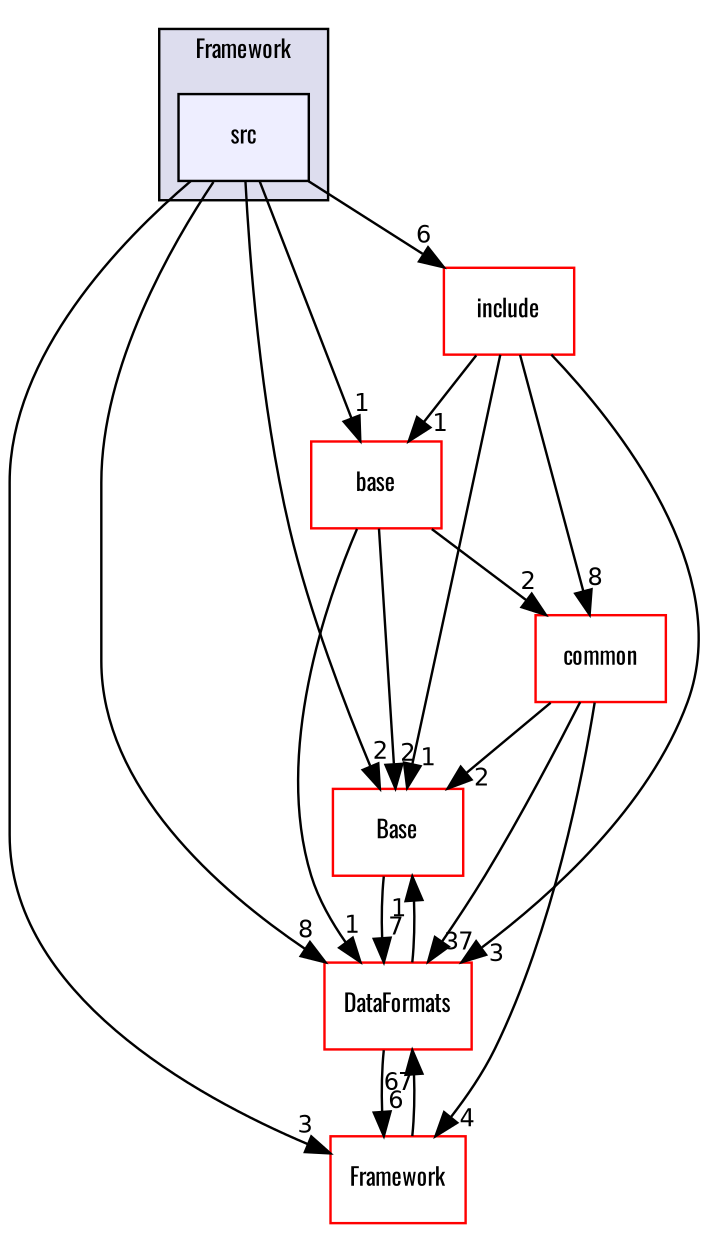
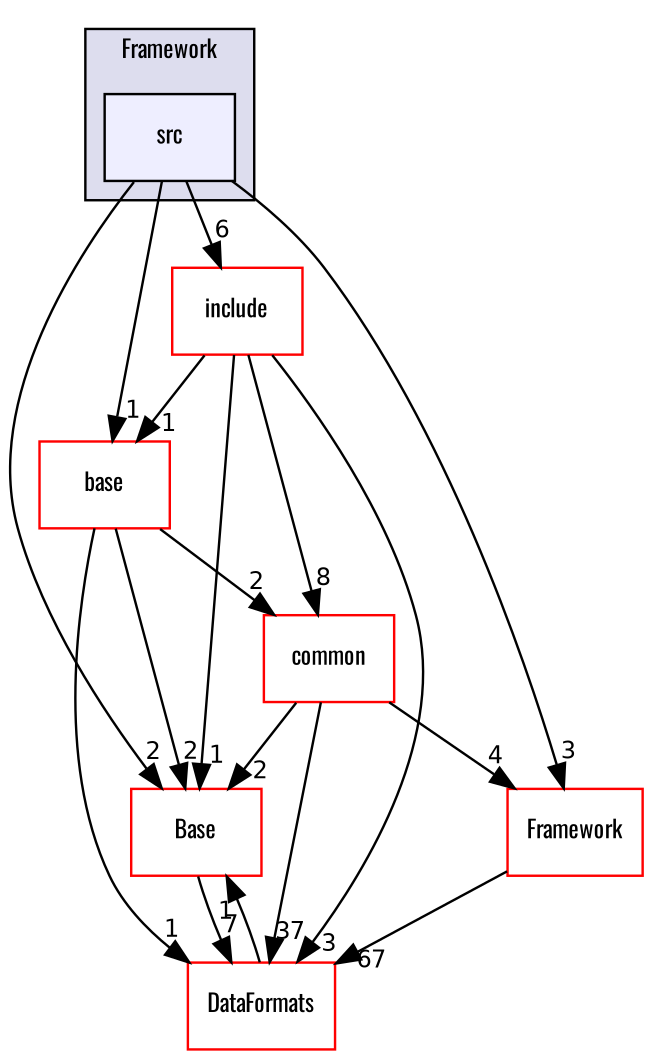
edge "src" -> "DataFormats": removed
edge "DataFormats" -> "Framework": removed
